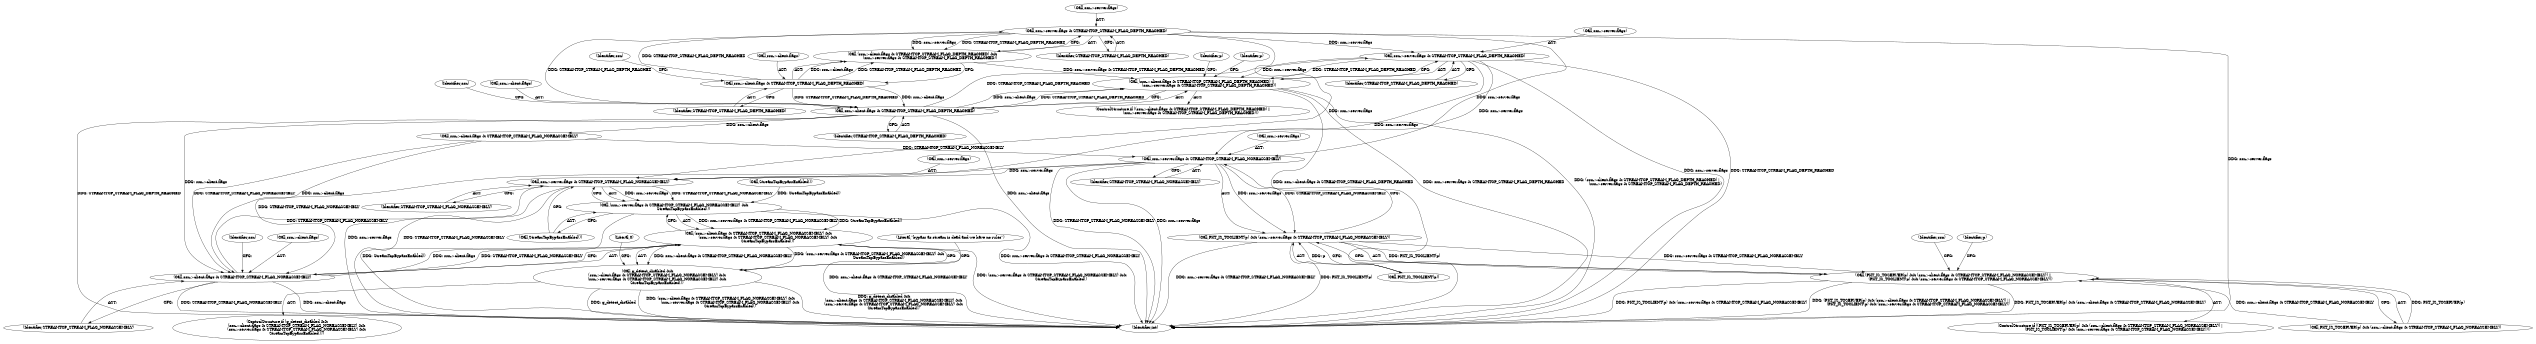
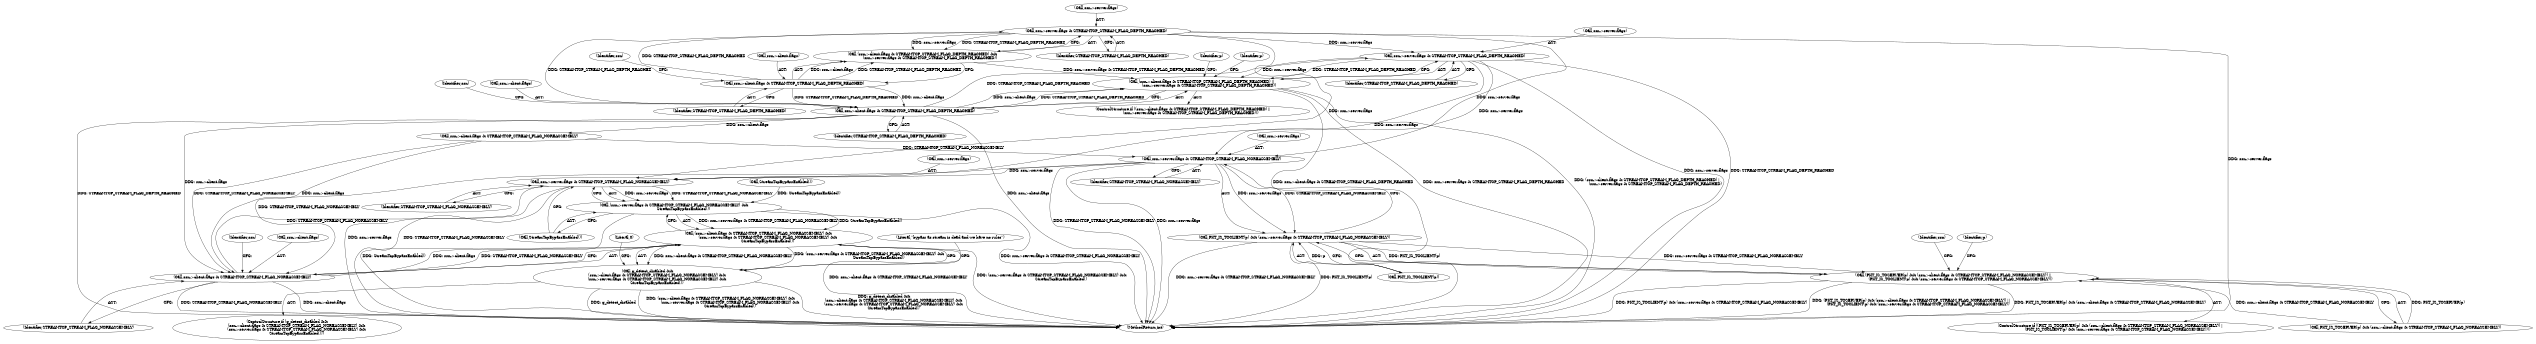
node "(Identifier,int)": label "(Identifier,int)" -> "(MethodReturn,int)"
